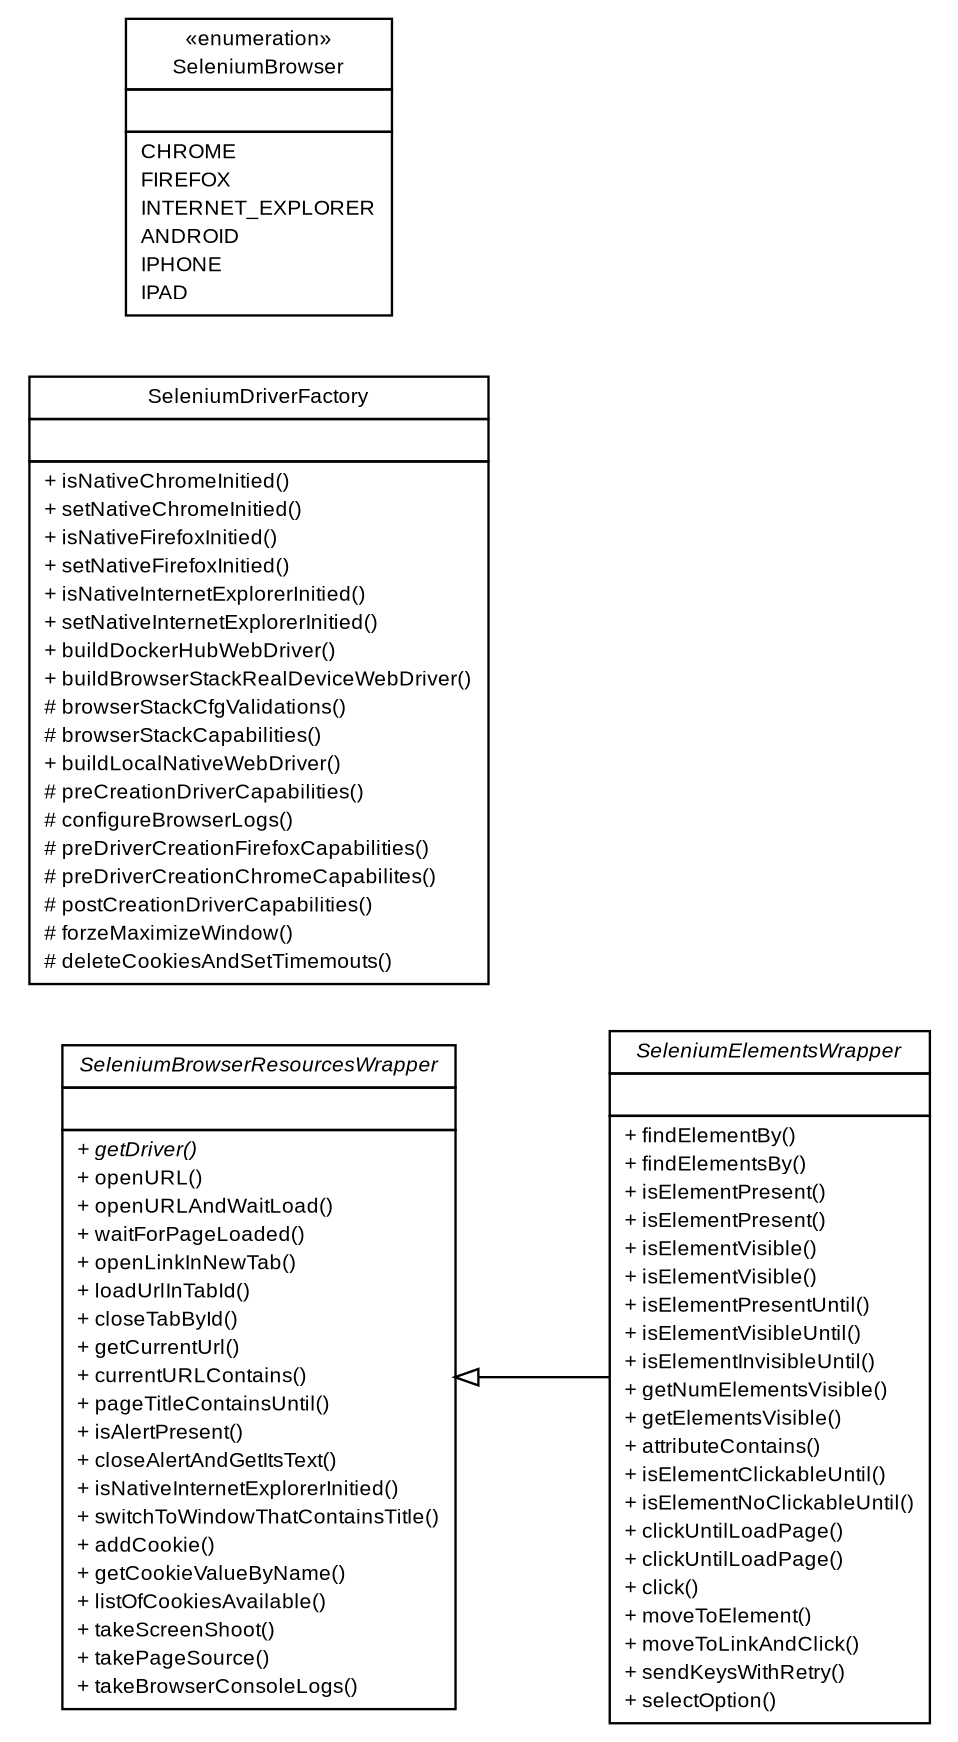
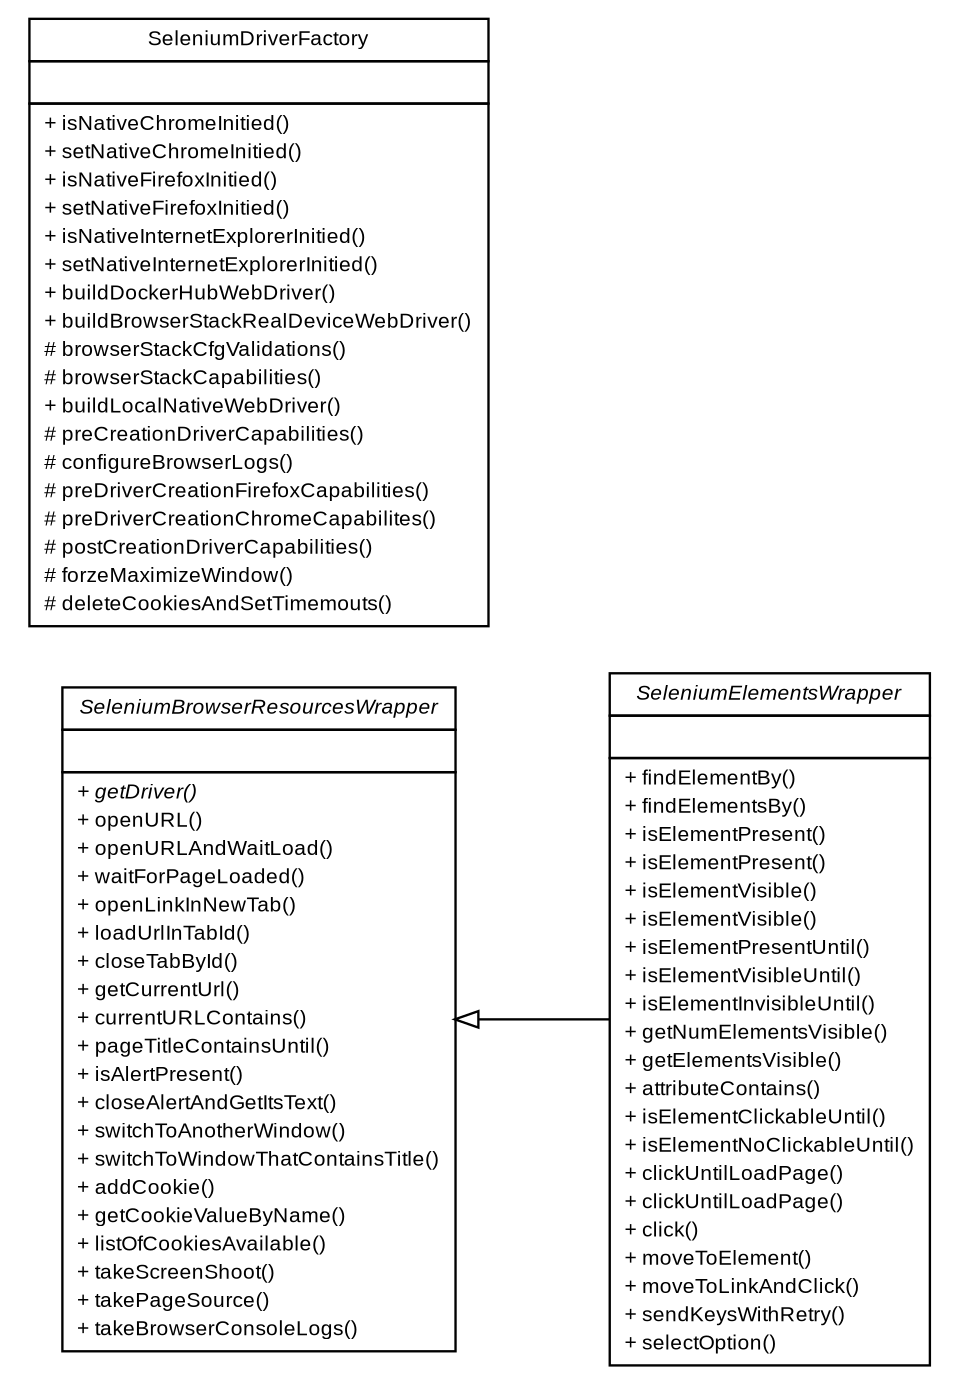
node "SeleniumBrowser": removed
node "SeleniumBrowserResourcesWrapper": text "+ isNativeInternetExplorerInitied()" -> "+ switchToAnotherWindow()"
